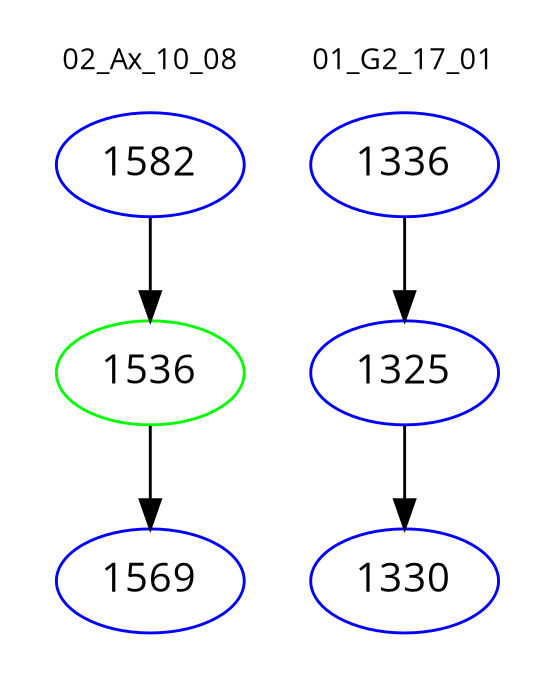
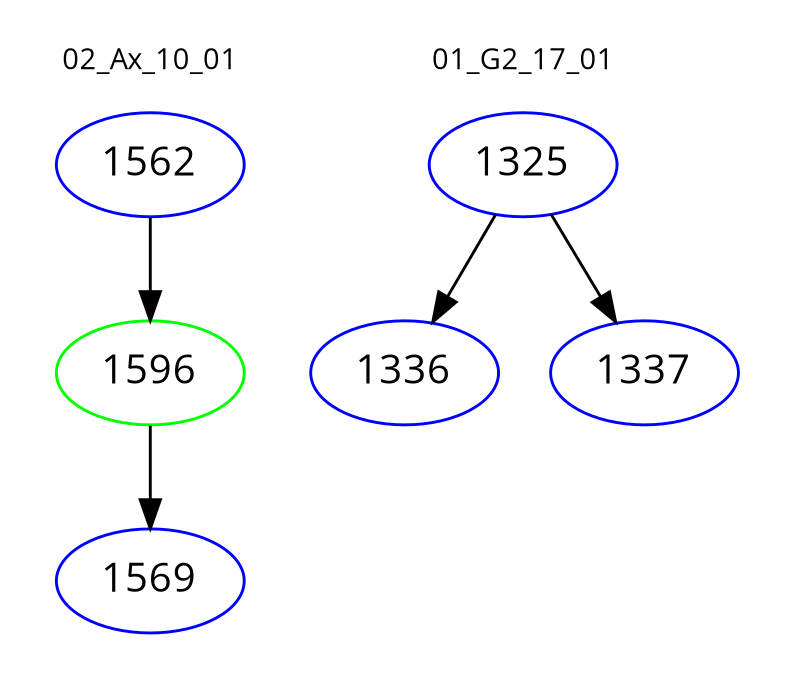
cluster "02_Ax_10_08": label "02_Ax_10_08" -> "02_Ax_10_01"
node "1582": label "1582" -> "1562"
edge "1336" -> "1325": reversed
node "1536": label "1536" -> "1596"
node "1330": label "1330" -> "1337"
